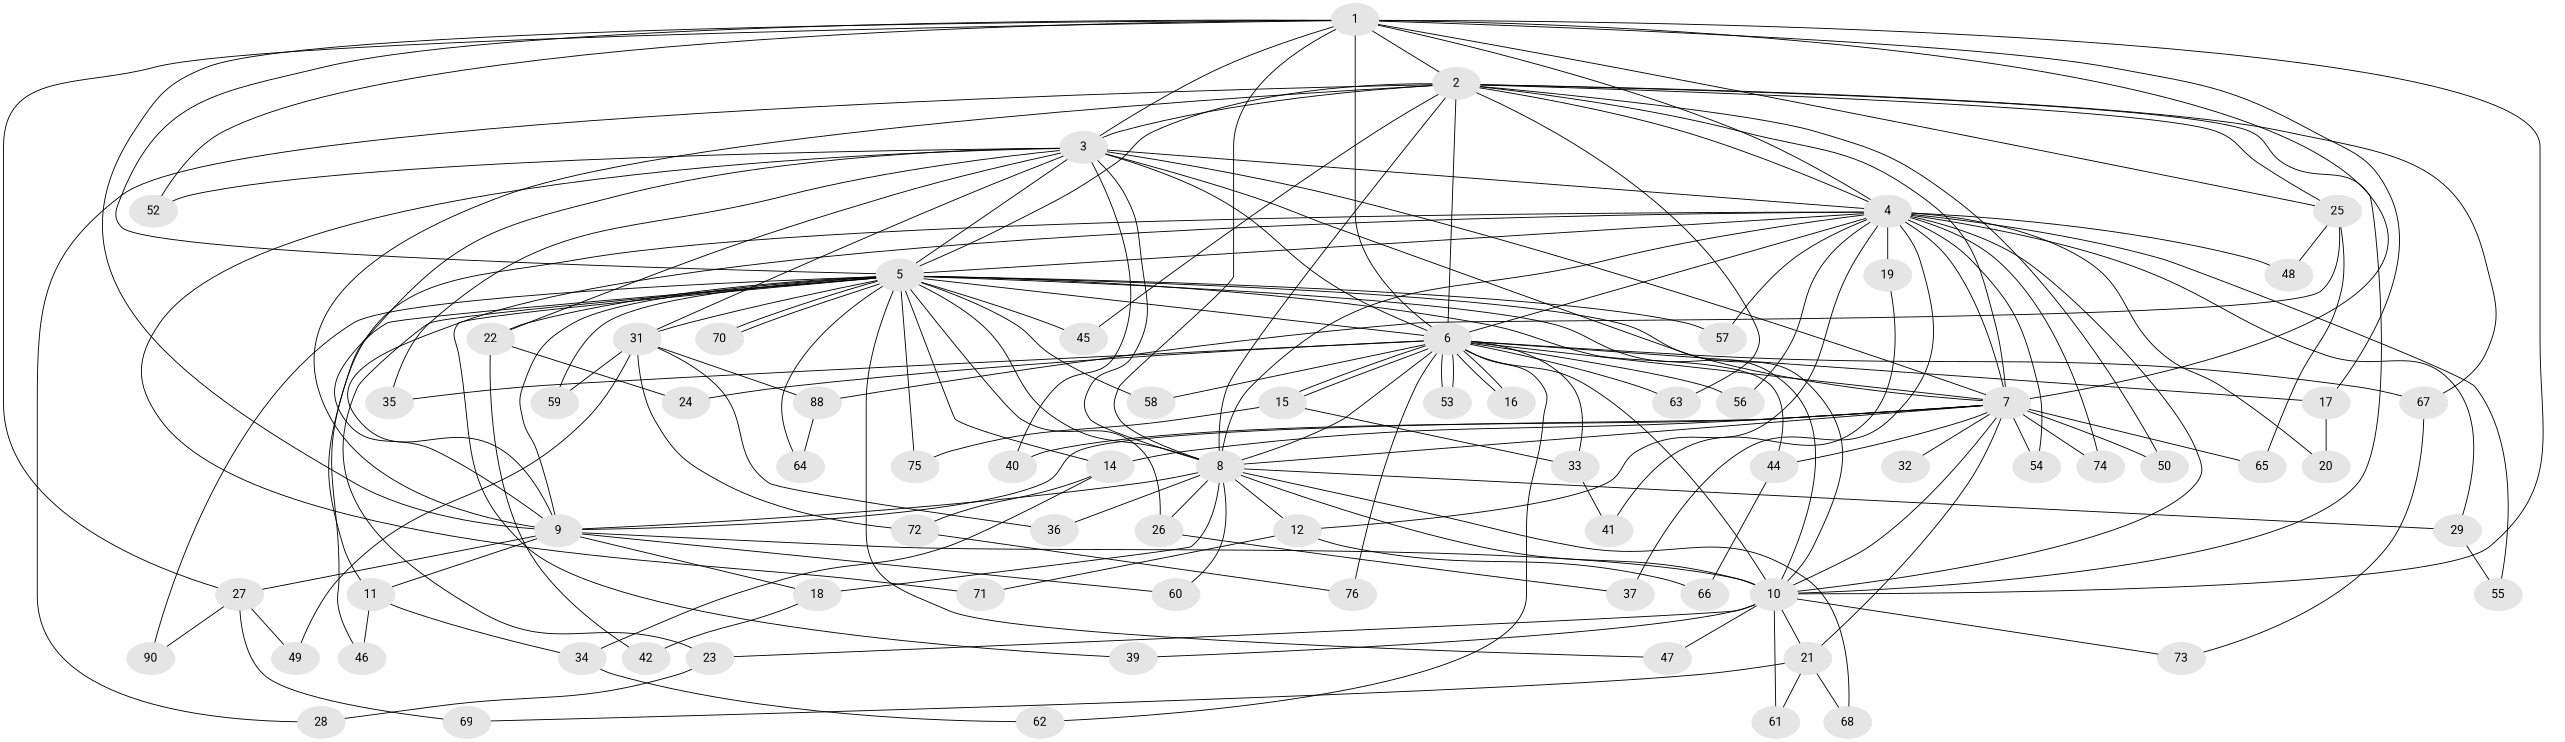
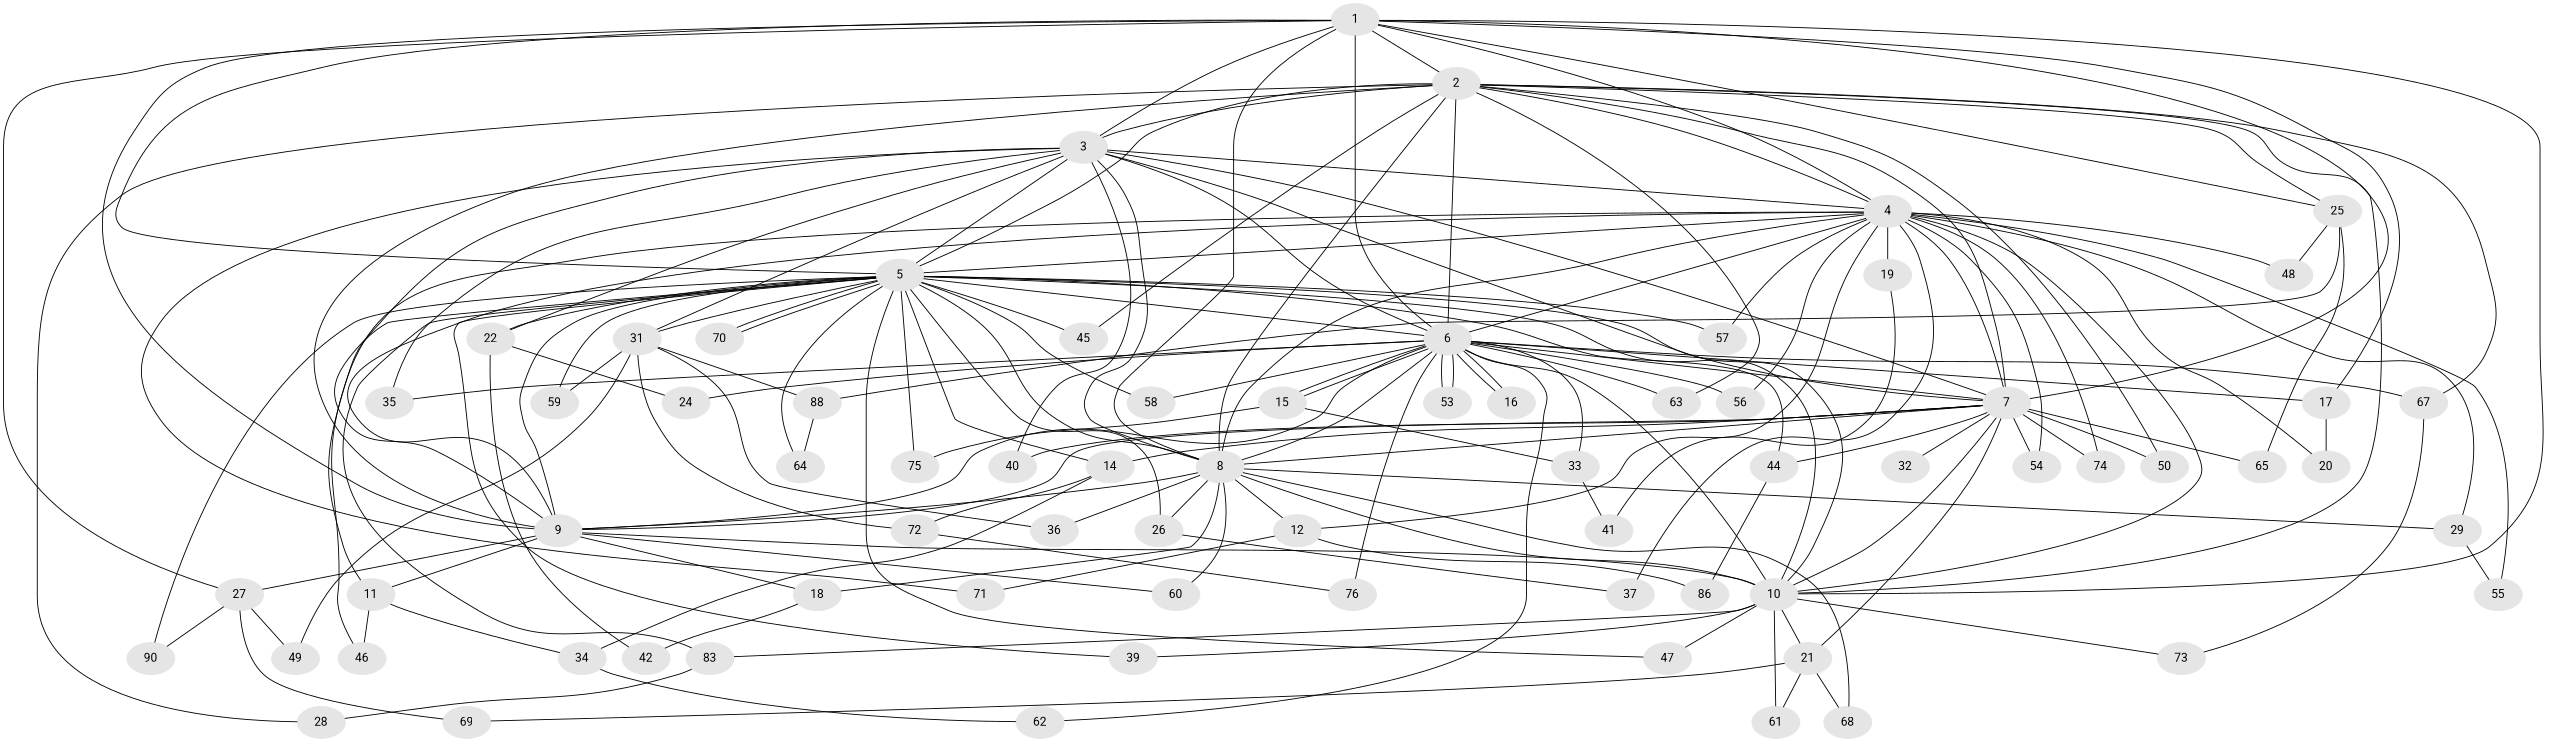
node "52": removed
edge "6" -- "9": added
node "66": label "66" -> "86"
node "23": label "23" -> "83"
